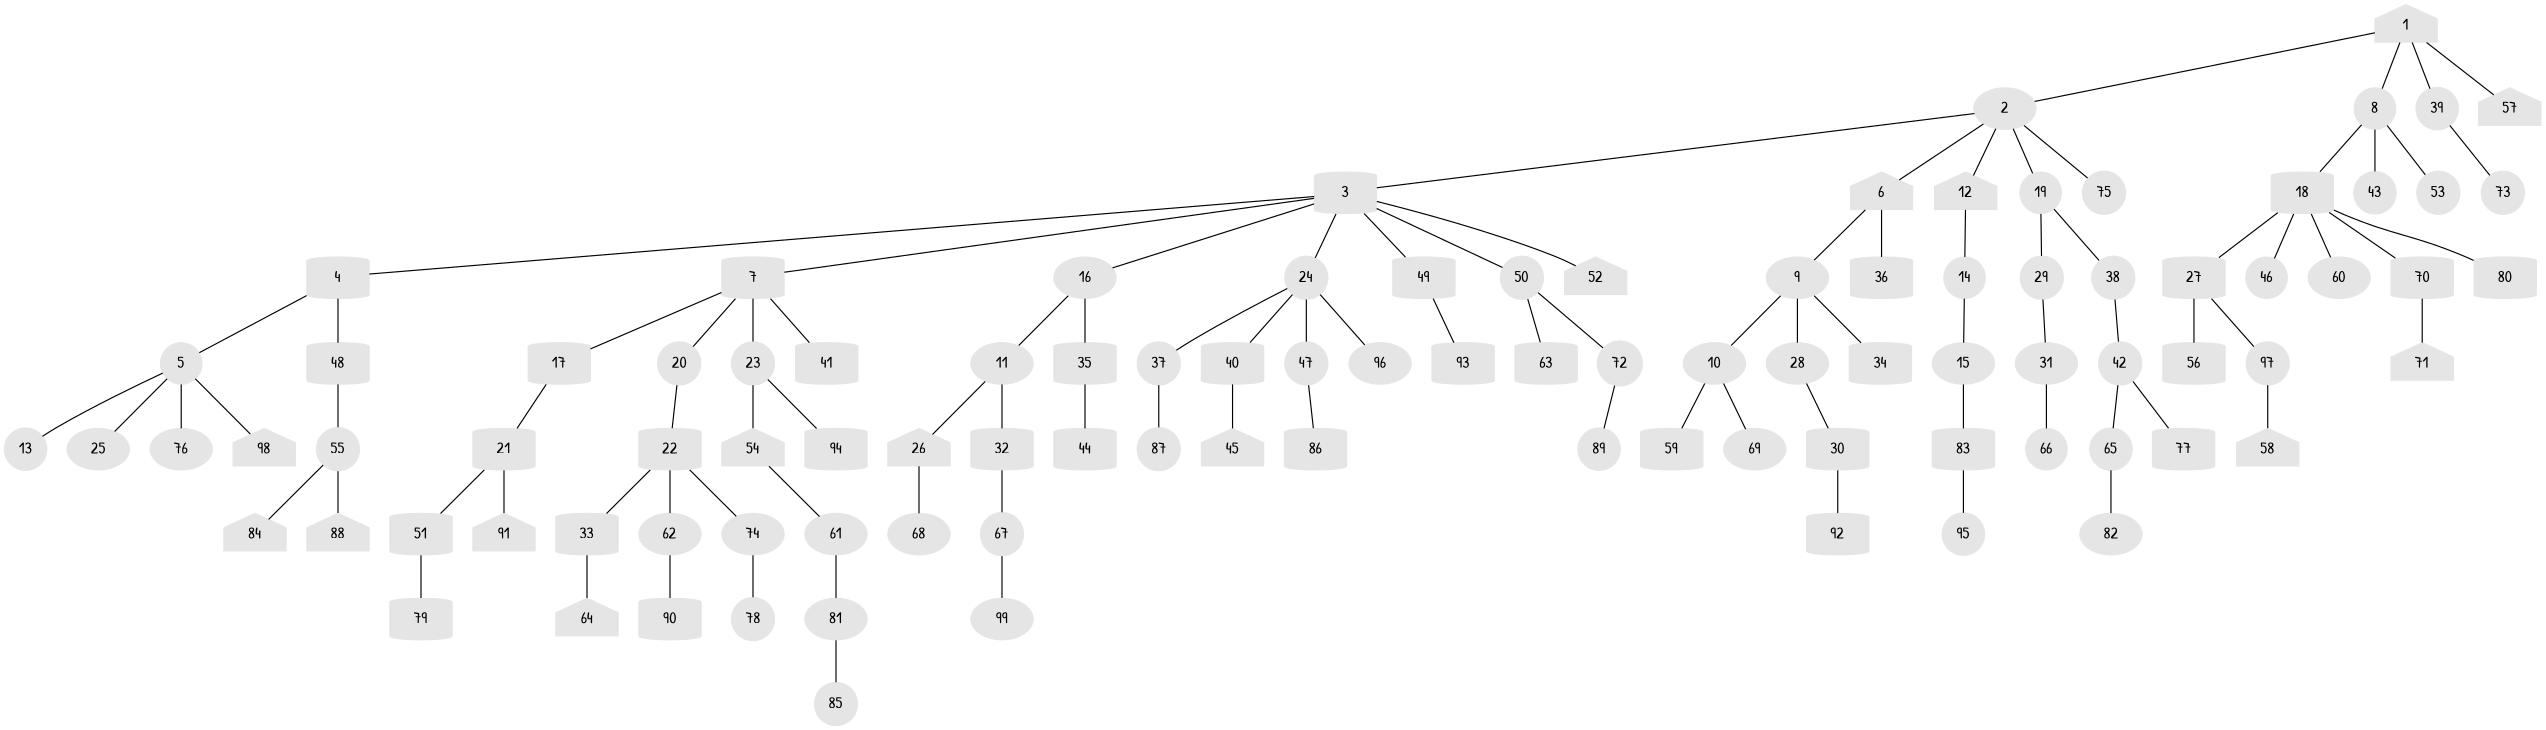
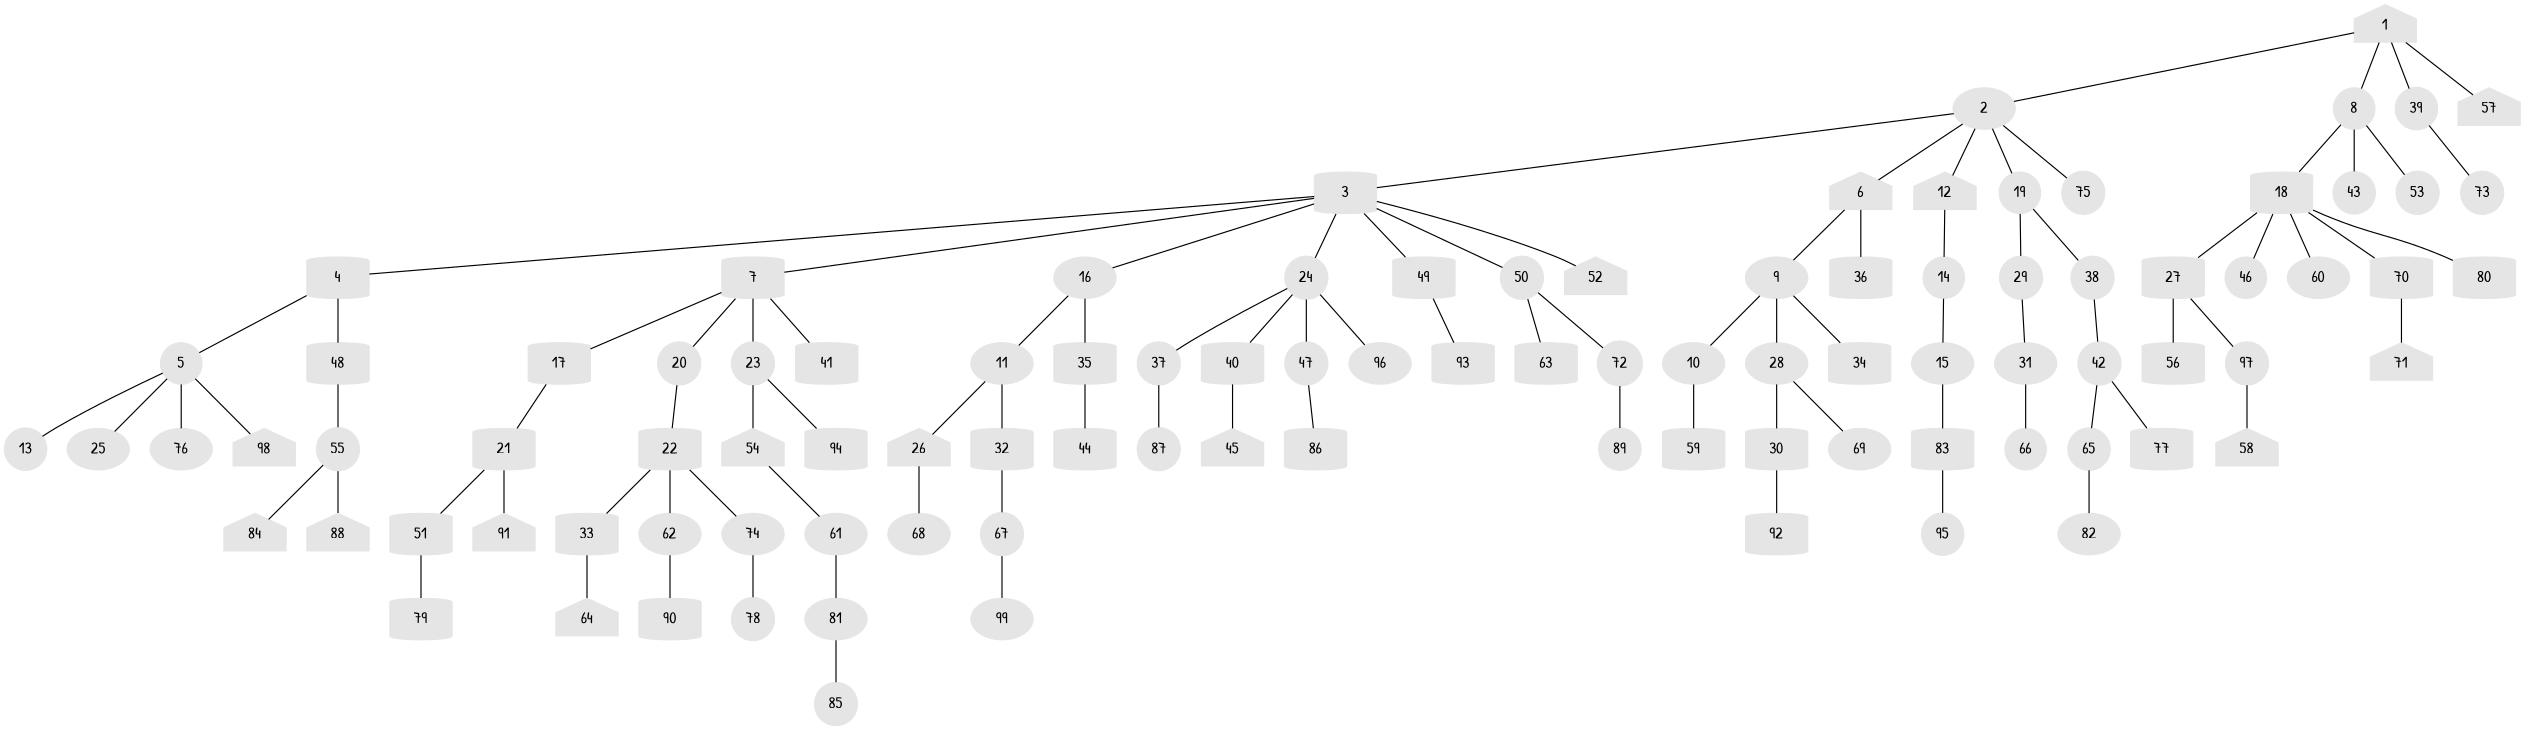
edge "10" -- "69": now "28" -- "69"
